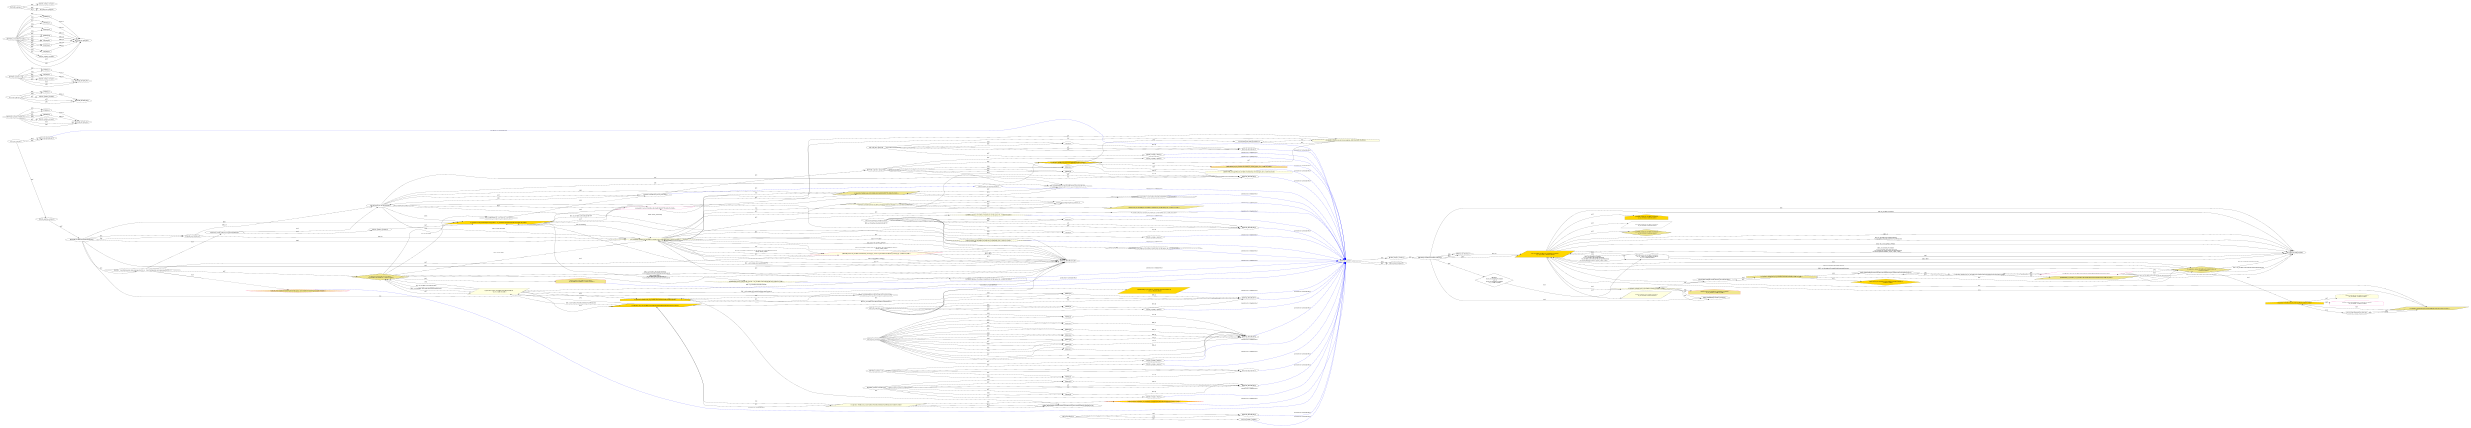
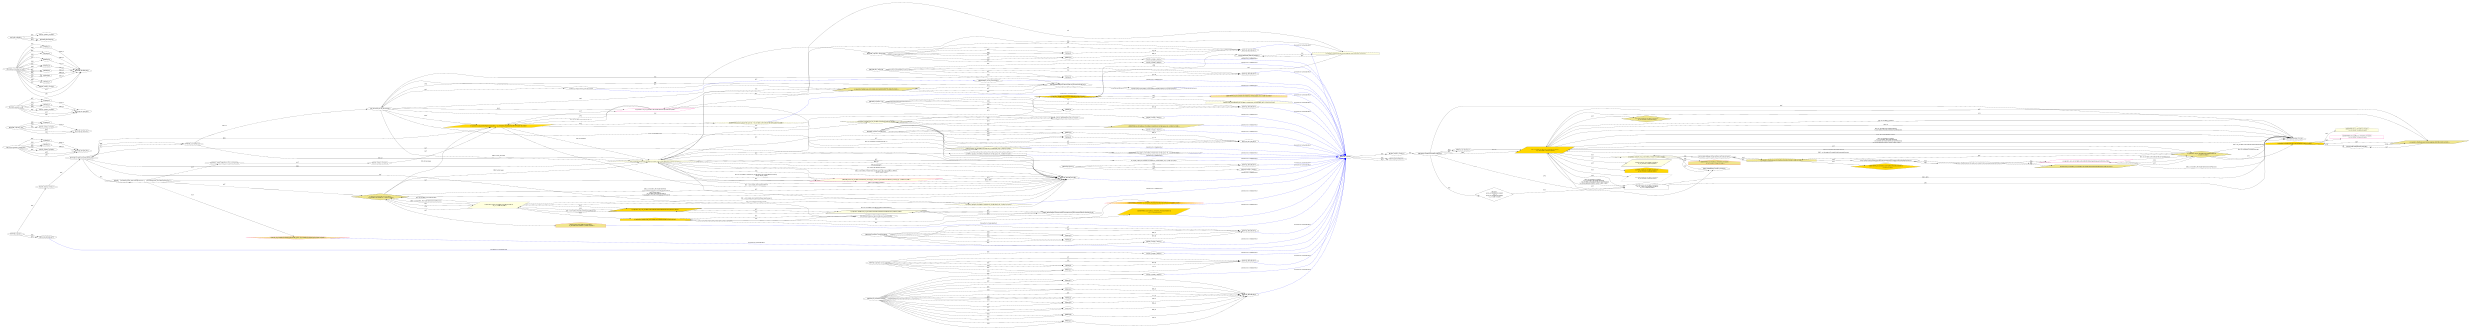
node "(FIELD_IDENTIFIER,has_username,has_username)": removed
edge "(CONTROL_STRUCTURE,IF,if (url.has_username()))" -> "(has_username,url.has_username())": removed, label "AST:"
